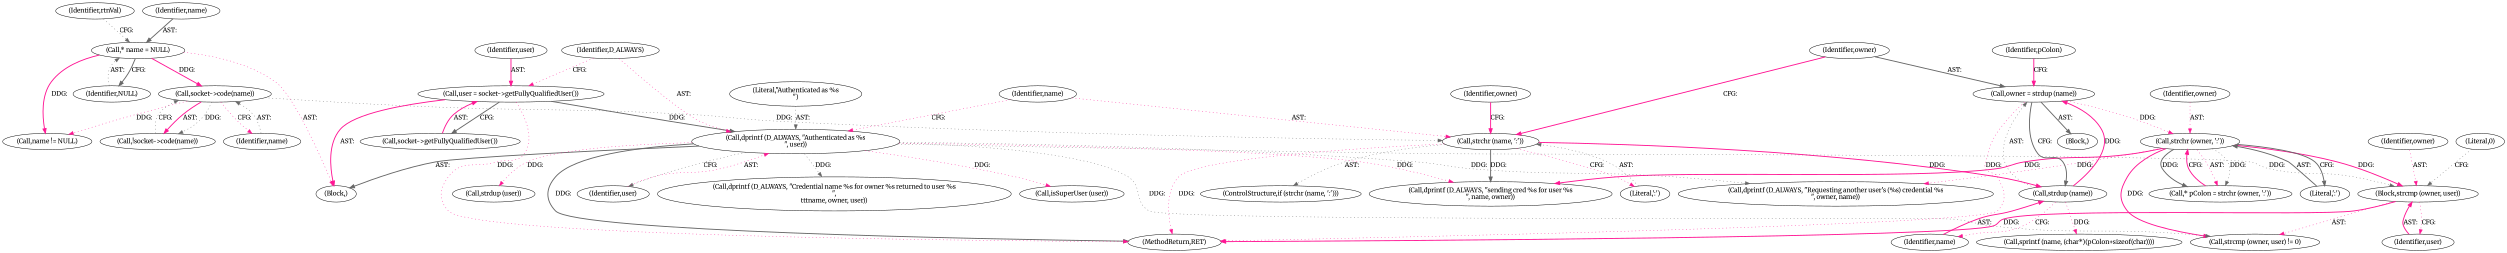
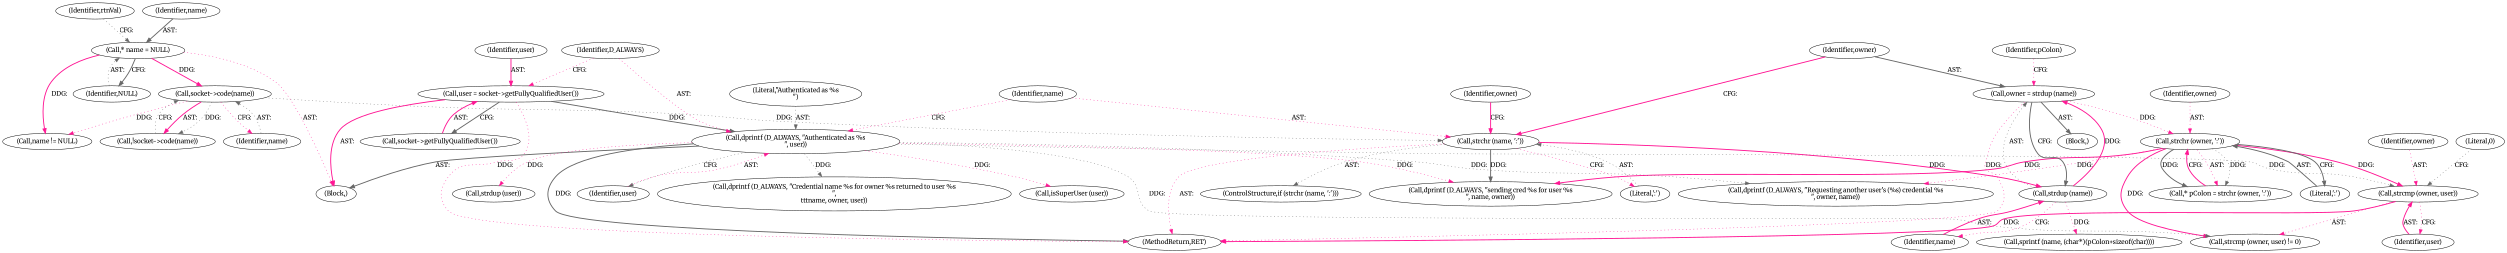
edge "(Identifier,pColon)" -> "(Call,owner = strdup (name))": style bold -> dotted
edge "(Call,strchr (name, ':'))" -> "(MethodReturn,RET)": label "DDG: " -> "AST: "
node "(Block,strcmp (owner, user))": label "(Block,strcmp (owner, user))" -> "(Call,strcmp (owner, user))"
